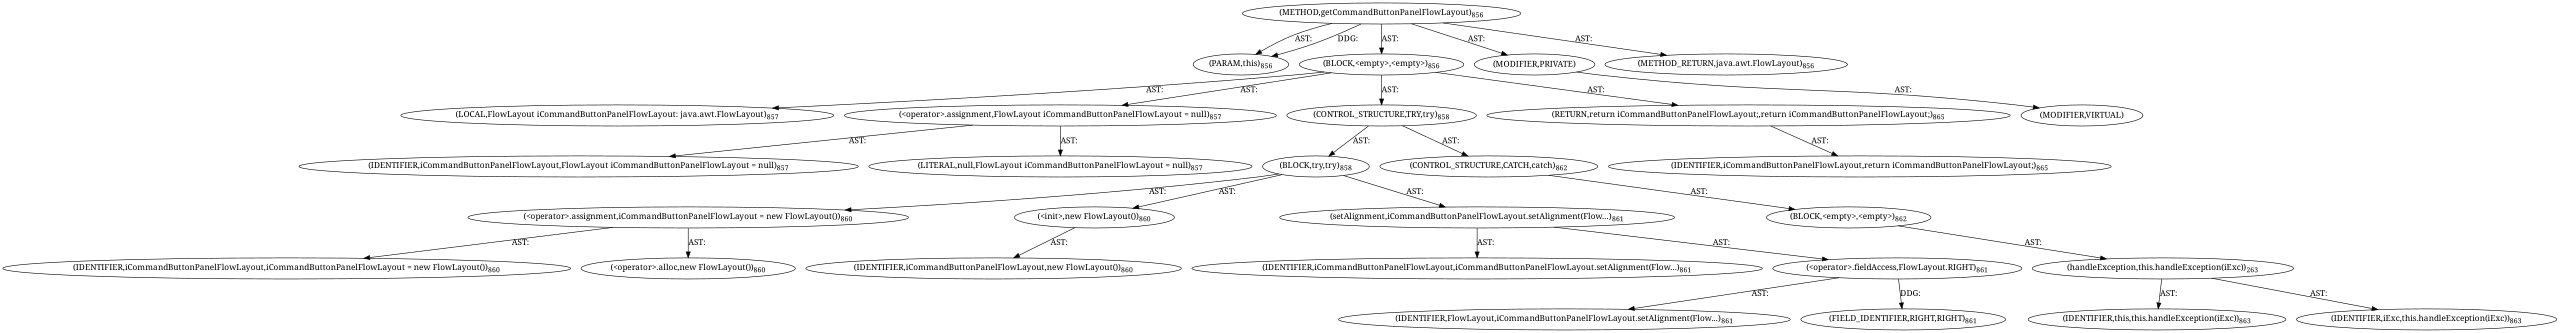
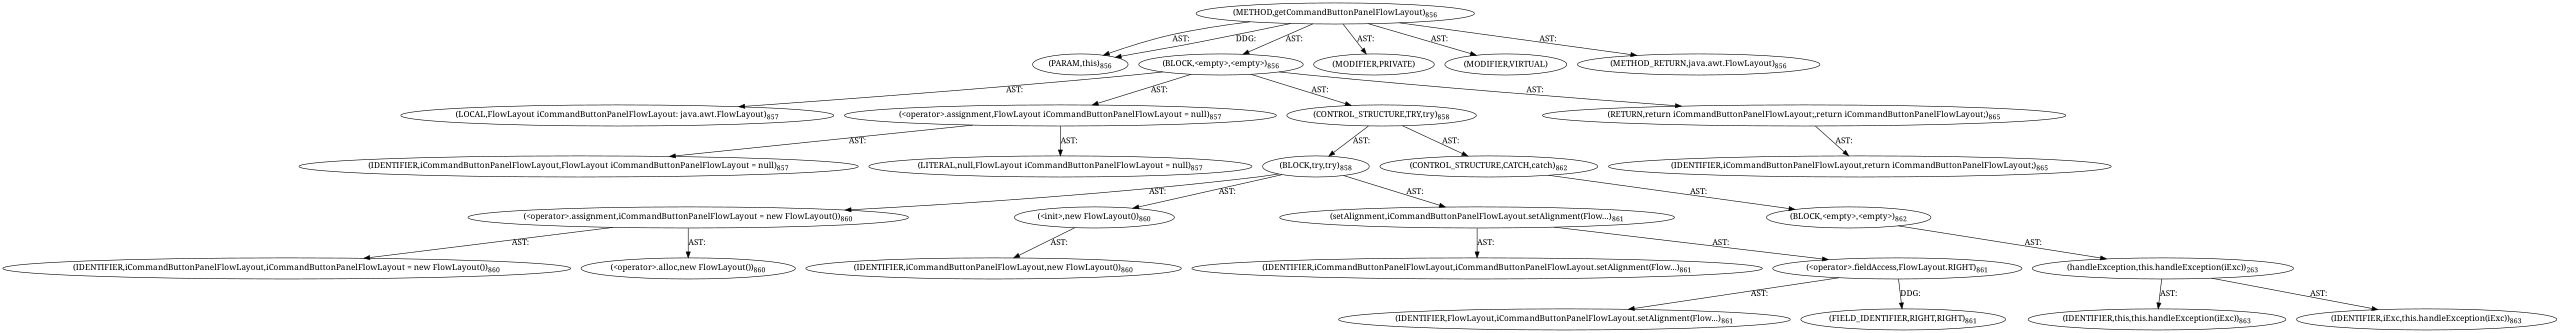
edge "(MODIFIER,PRIVATE)" -> "(MODIFIER,VIRTUAL)": now "(METHOD,getCommandButtonPanelFlowLayout)" -> "(MODIFIER,VIRTUAL)"
